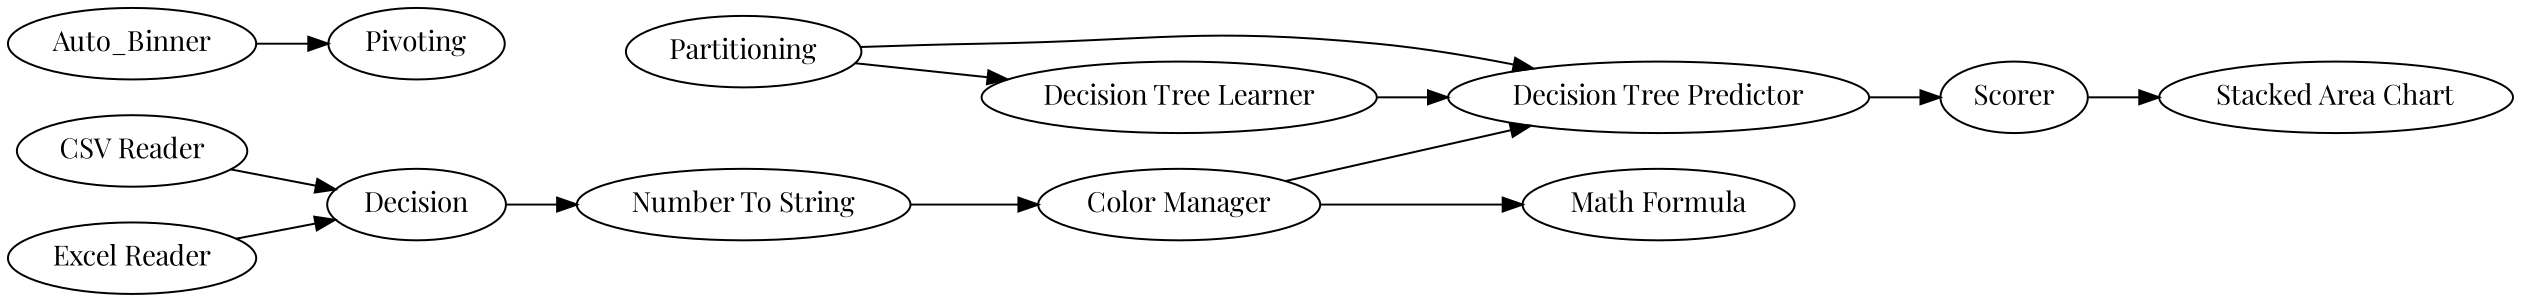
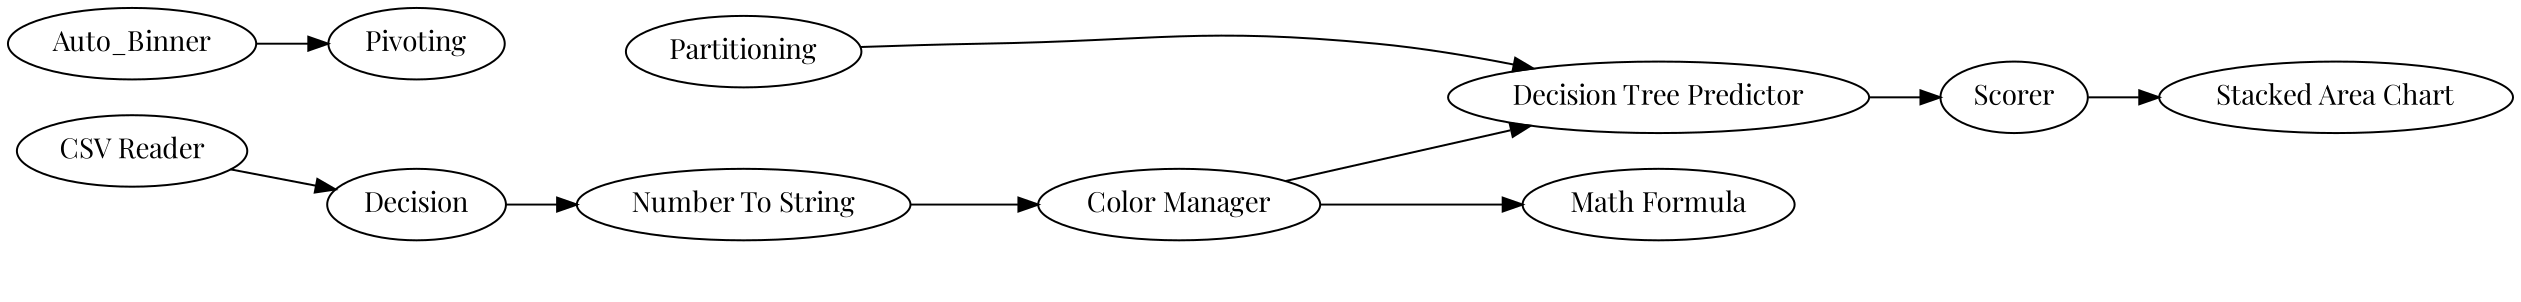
node "Decision Tree Learner": removed
node "Excel Reader": removed
